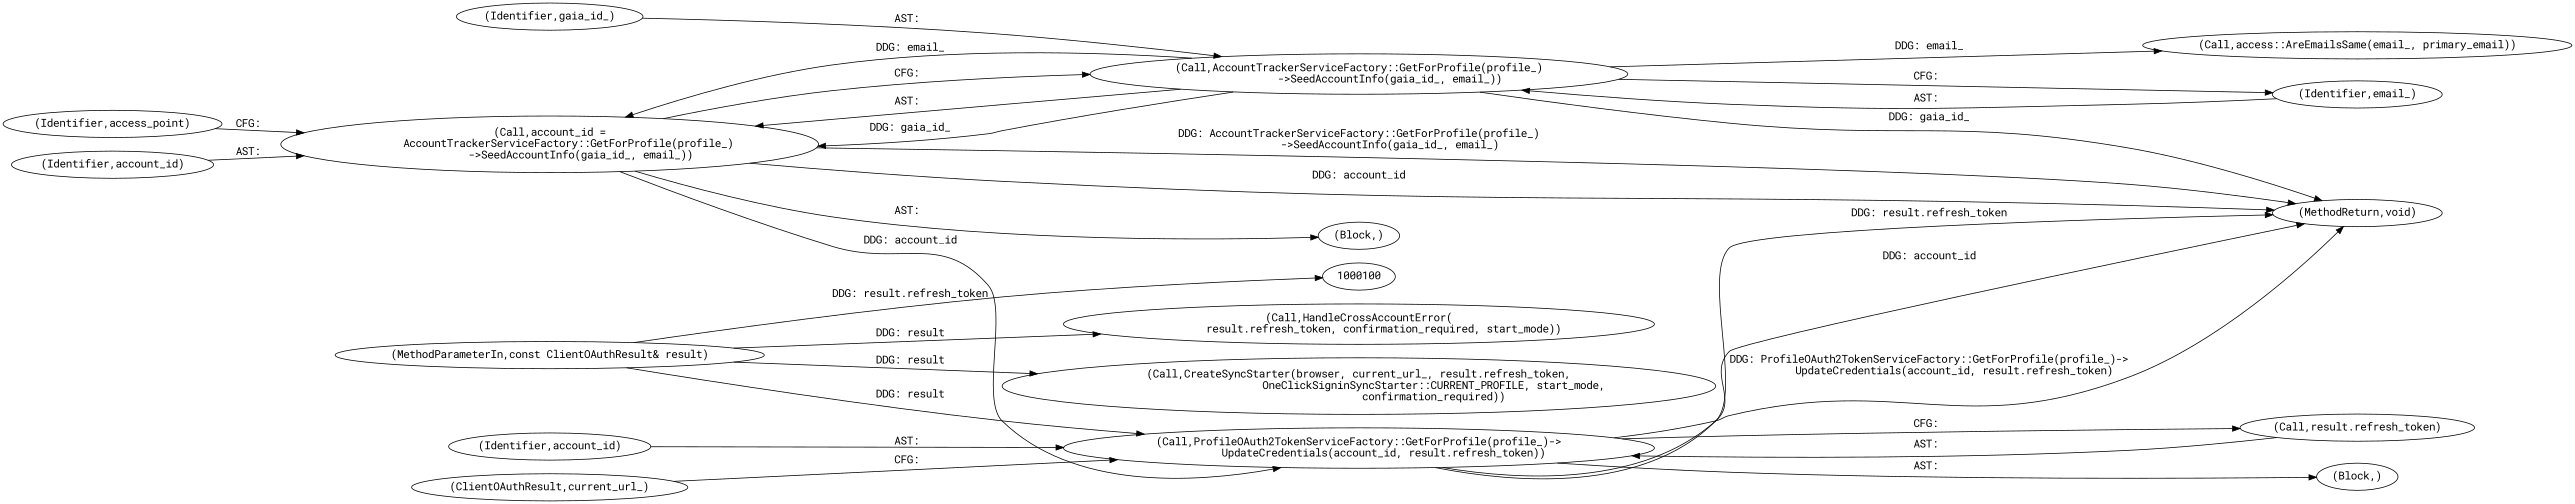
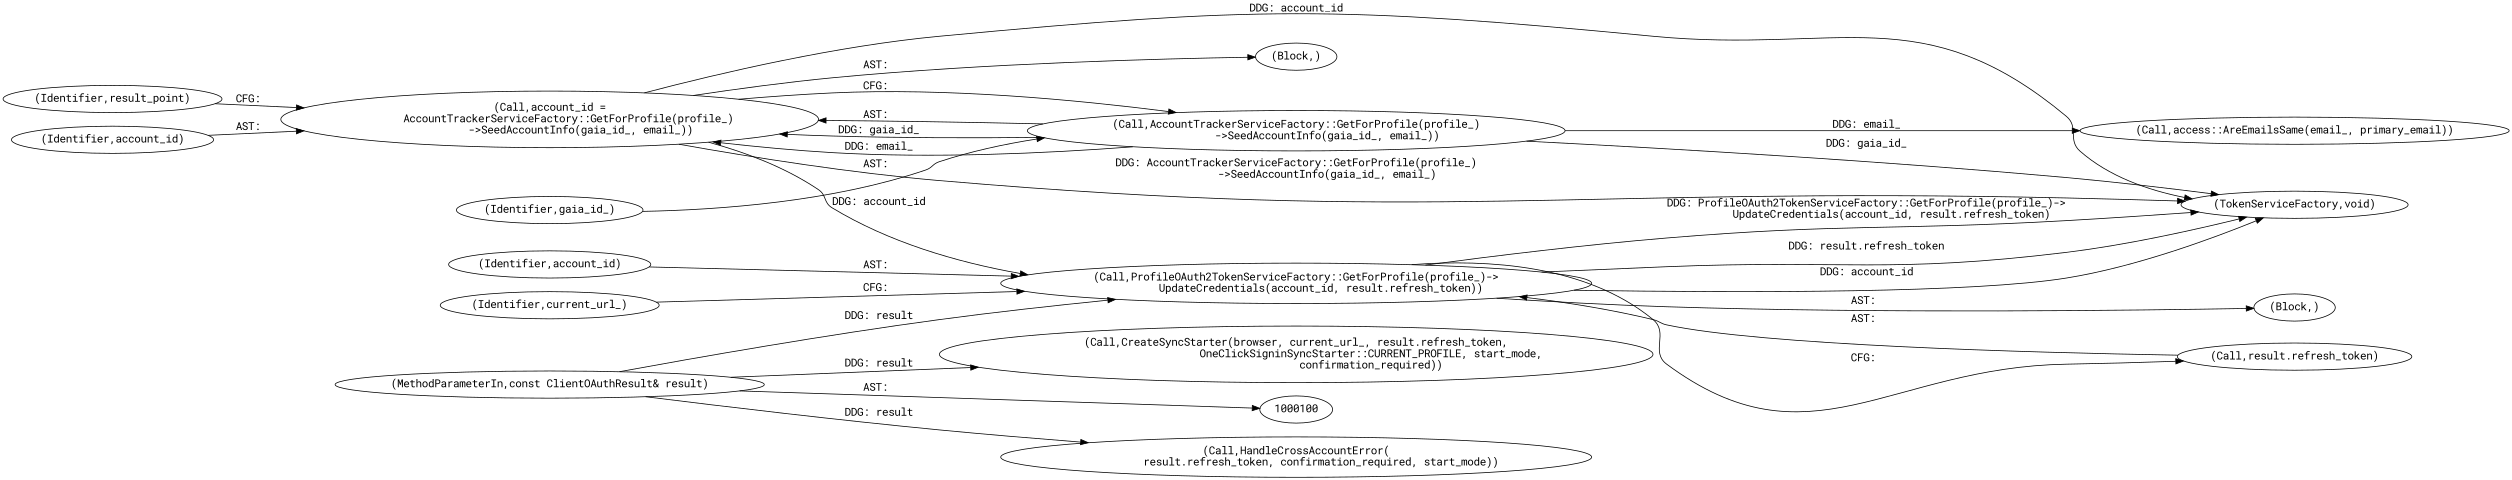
node "(Identifier,email_)": removed
node "(Identifier,access_point)": label "(Identifier,access_point)" -> "(Identifier,result_point)"
node "(MethodReturn,void)": label "(MethodReturn,void)" -> "(TokenServiceFactory,void)"
edge "(MethodParameterIn,const ClientOAuthResult& result)" -> "1000100": label "DDG: result.refresh_token" -> "AST: "
node "(ClientOAuthResult,current_url_)": label "(ClientOAuthResult,current_url_)" -> "(Identifier,current_url_)"
